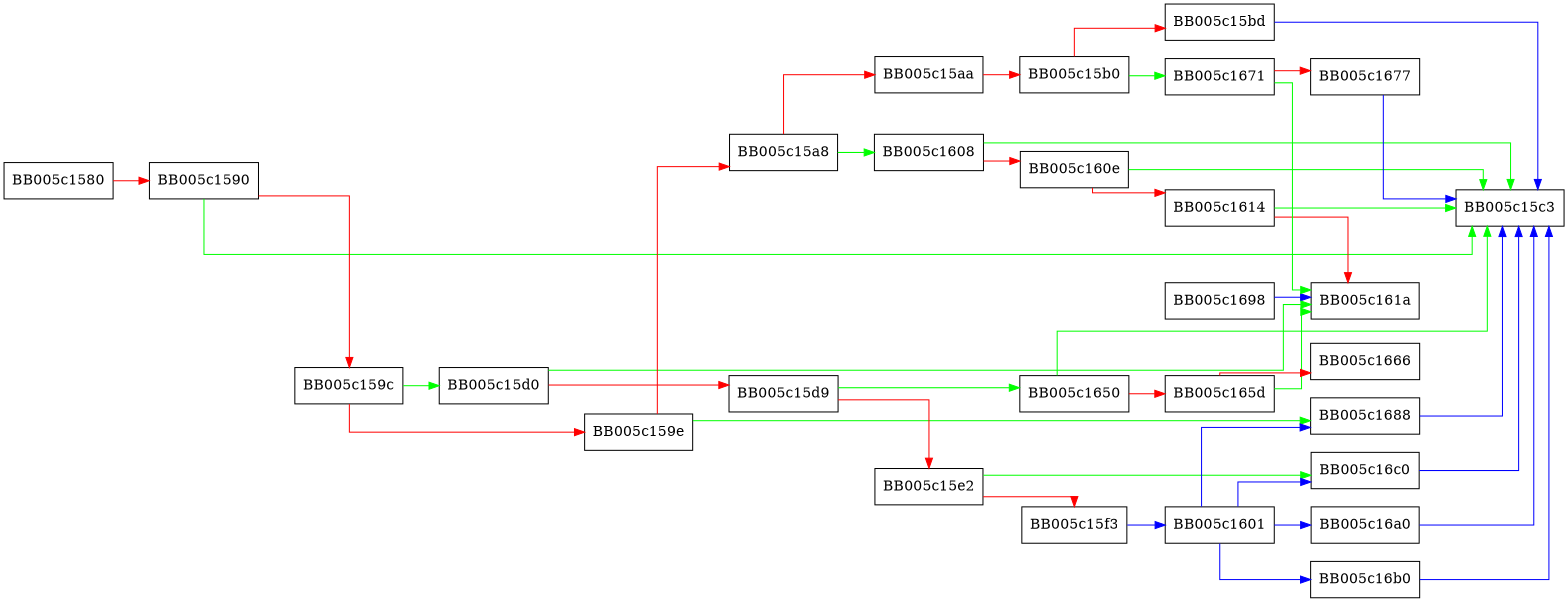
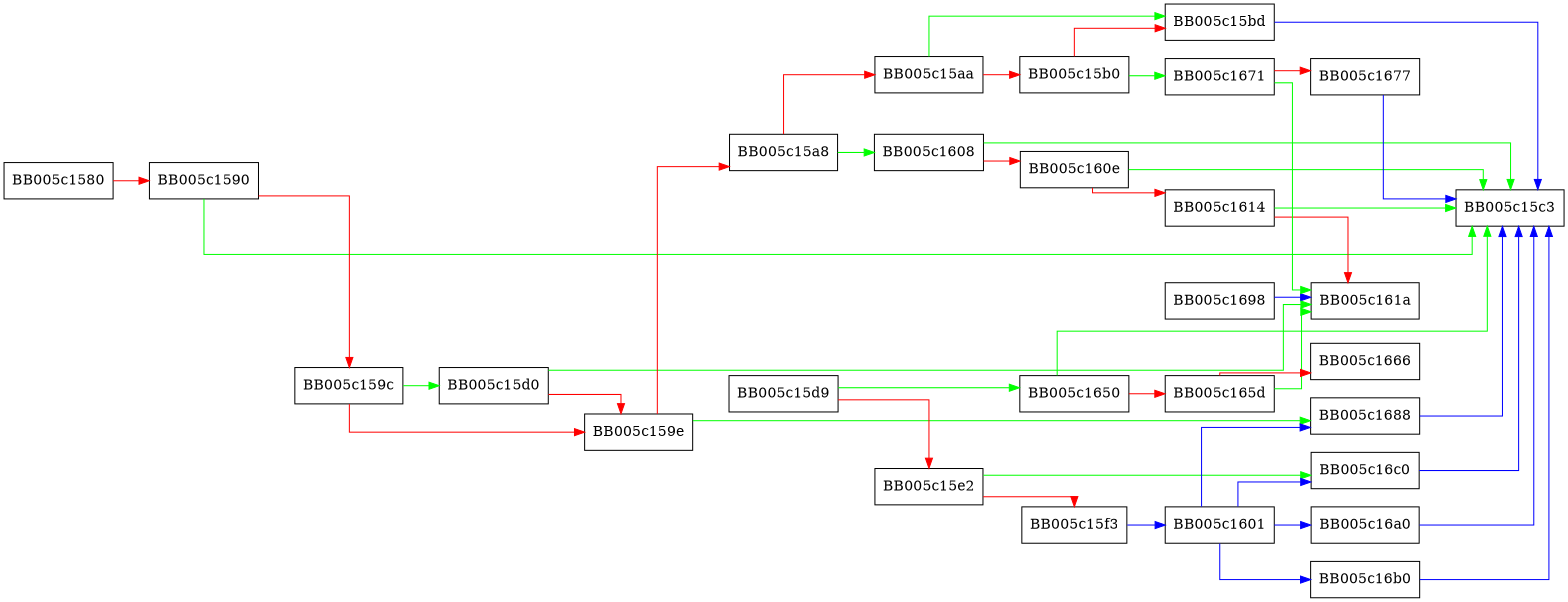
edge "BB005c15aa" -> "BB005c15bd": added
edge "BB005c15d0" -> "BB005c15d9": now "BB005c15d0" -> "BB005c159e"
